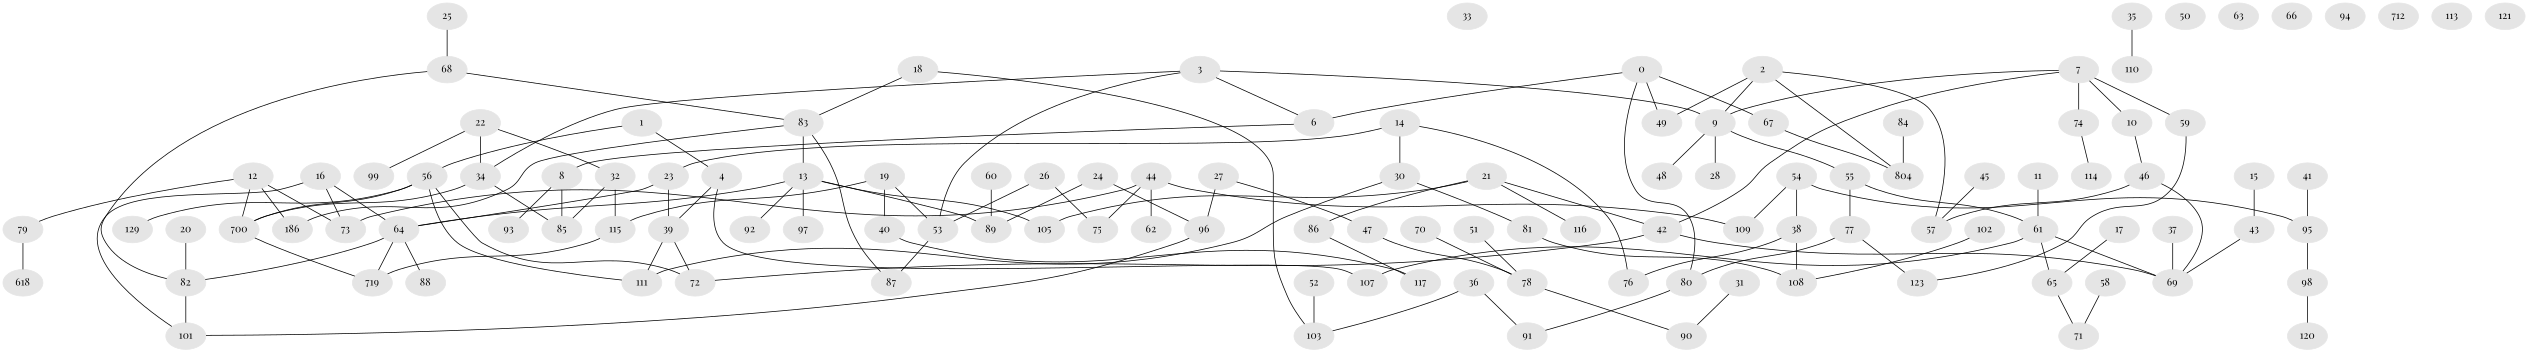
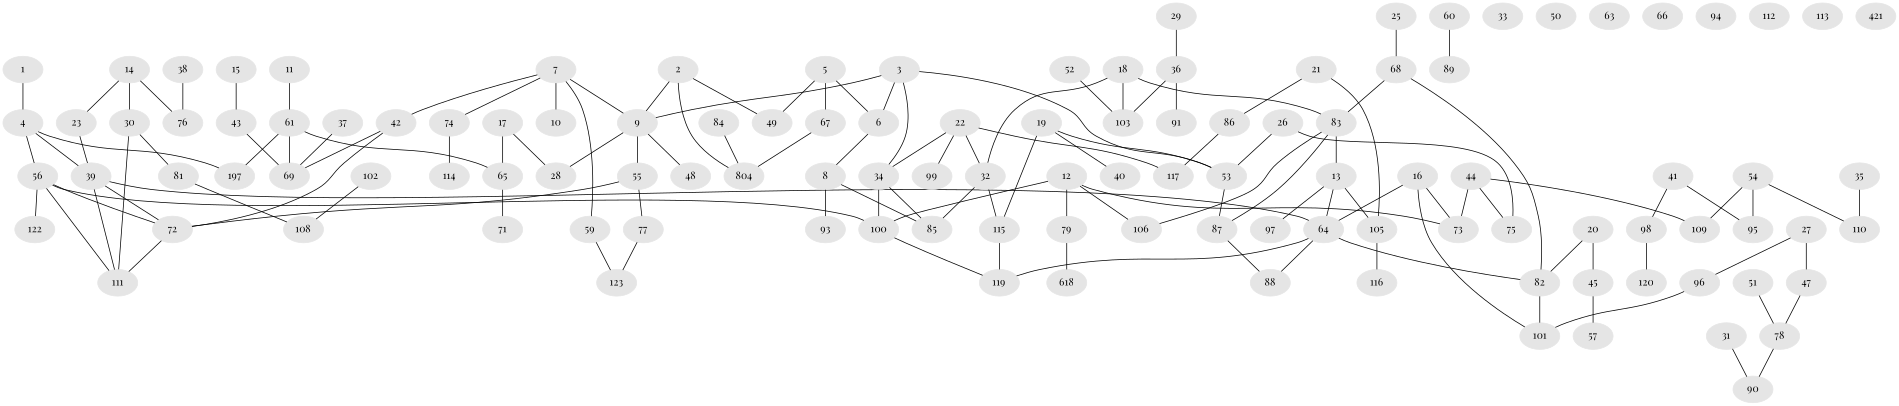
node "29": added
node "712": label "712" -> "112"
node "121": label "121" -> "421"
node "0": label "0" -> "5"
edge "2" -- "57": removed
edge "18" -- "32": added
edge "1" -- "56": now "4" -- "56"
edge "17" -- "28": added
node "24": removed
node "46": removed
edge "21" -- "116": now "105" -- "116"
edge "21" -- "42": removed
edge "23" -- "64": now "39" -- "64"
edge "54" -- "38": now "54" -- "110"
edge "55" -- "61": now "55" -- "72"
edge "13" -- "89": removed
node "129": label "129" -> "122"
node "700": label "700" -> "100"
node "186": label "186" -> "106"
node "92": removed
node "62": removed
node "70": removed
edge "40" -- "117": now "22" -- "117"
edge "72" -- "111": added
edge "20" -- "45": added
edge "38" -- "108": removed
edge "95" -- "98": now "41" -- "98"
edge "87" -- "88": added
node "719": label "719" -> "119"
node "107": label "107" -> "197"
node "80": removed
node "58": removed
